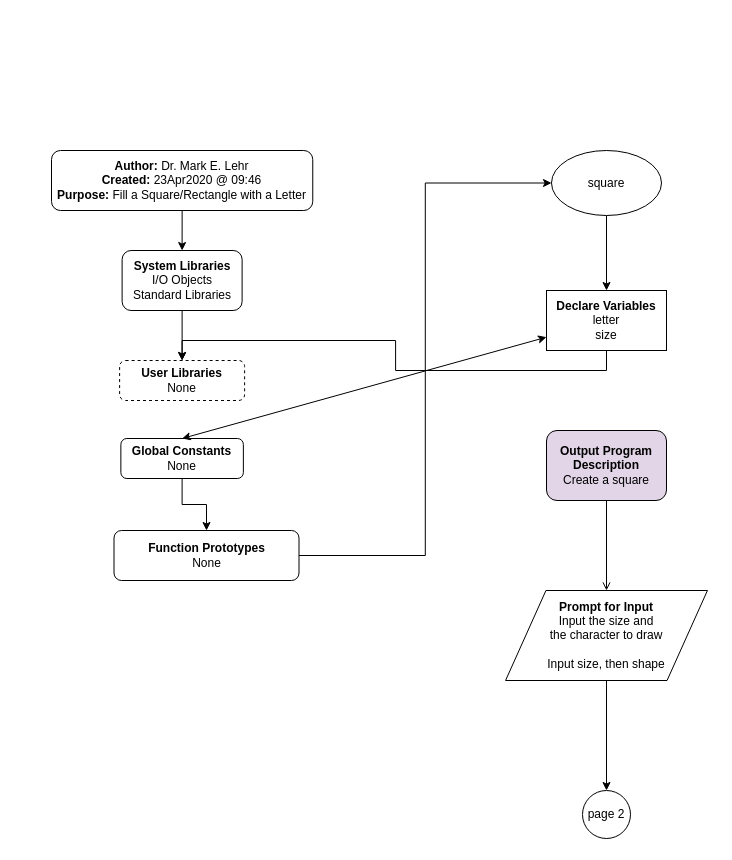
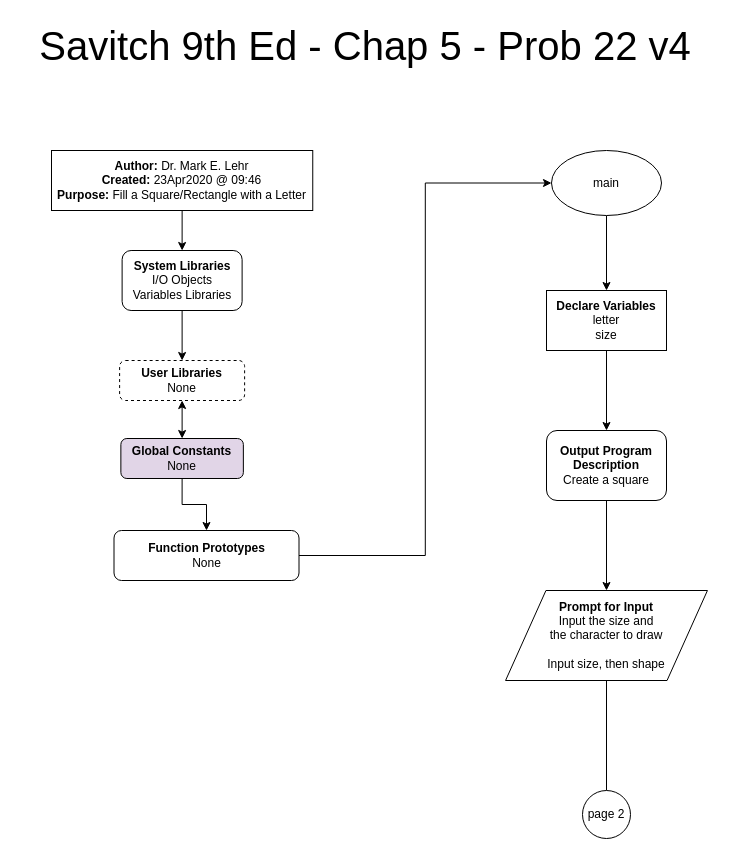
node "Savitch 9th Ed - Chap 5 - Prob 22 v4": added
node "Author: Dr. Mark E. Lehr Created: 23Apr2020 @ 09:46 Purpose: Fill a Square/Rectangle with a Letter": shape rounded rectangle -> rectangle
node "square": label "square" -> "main"
node "System Libraries I/O Objects Standard Libraries": label "System Libraries I/O Objects Standard Libraries" -> "System Libraries I/O Objects Variables Libraries"
edge "Declare Variables letter size" -> "User Libraries None": now "Declare Variables letter size" -> "Output Program Description Create a square"
edge "Declare Variables letter size" -- "Global Constants None": now "User Libraries None" -- "Global Constants None"
node "Global Constants None": fillcolor #ffffff -> #e1d5e7
node "Output Program Description Create a square": fillcolor #e1d5e7 -> #ffffff
edge "Output Program Description Create a square" -> "Prompt for Input Input the size and the character to draw Input size, then shape": arrowhead open -> classic
edge "Prompt for Input Input the size and the character to draw Input size, then shape" -> "page 2": arrowhead classic -> none
